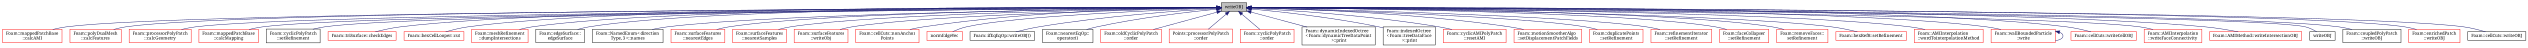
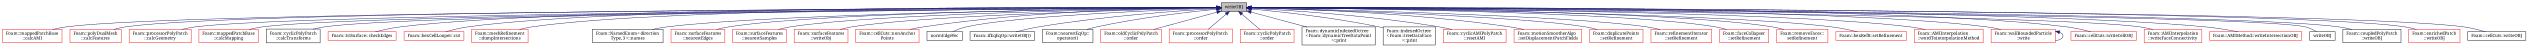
node "Foam::cyclicPolyPatch ::setRefinement": label "Foam::cyclicPolyPatch ::setRefinement" -> "Foam::cyclicPolyPatch ::calcTransforms"
node "Foam::edgeSurface:: edgeSurface": removed
node "normEdgeVec": color red -> black
node "Points::processorPolyPatch ::order": label "Points::processorPolyPatch ::order" -> "Foam::processorPolyPatch ::order"
